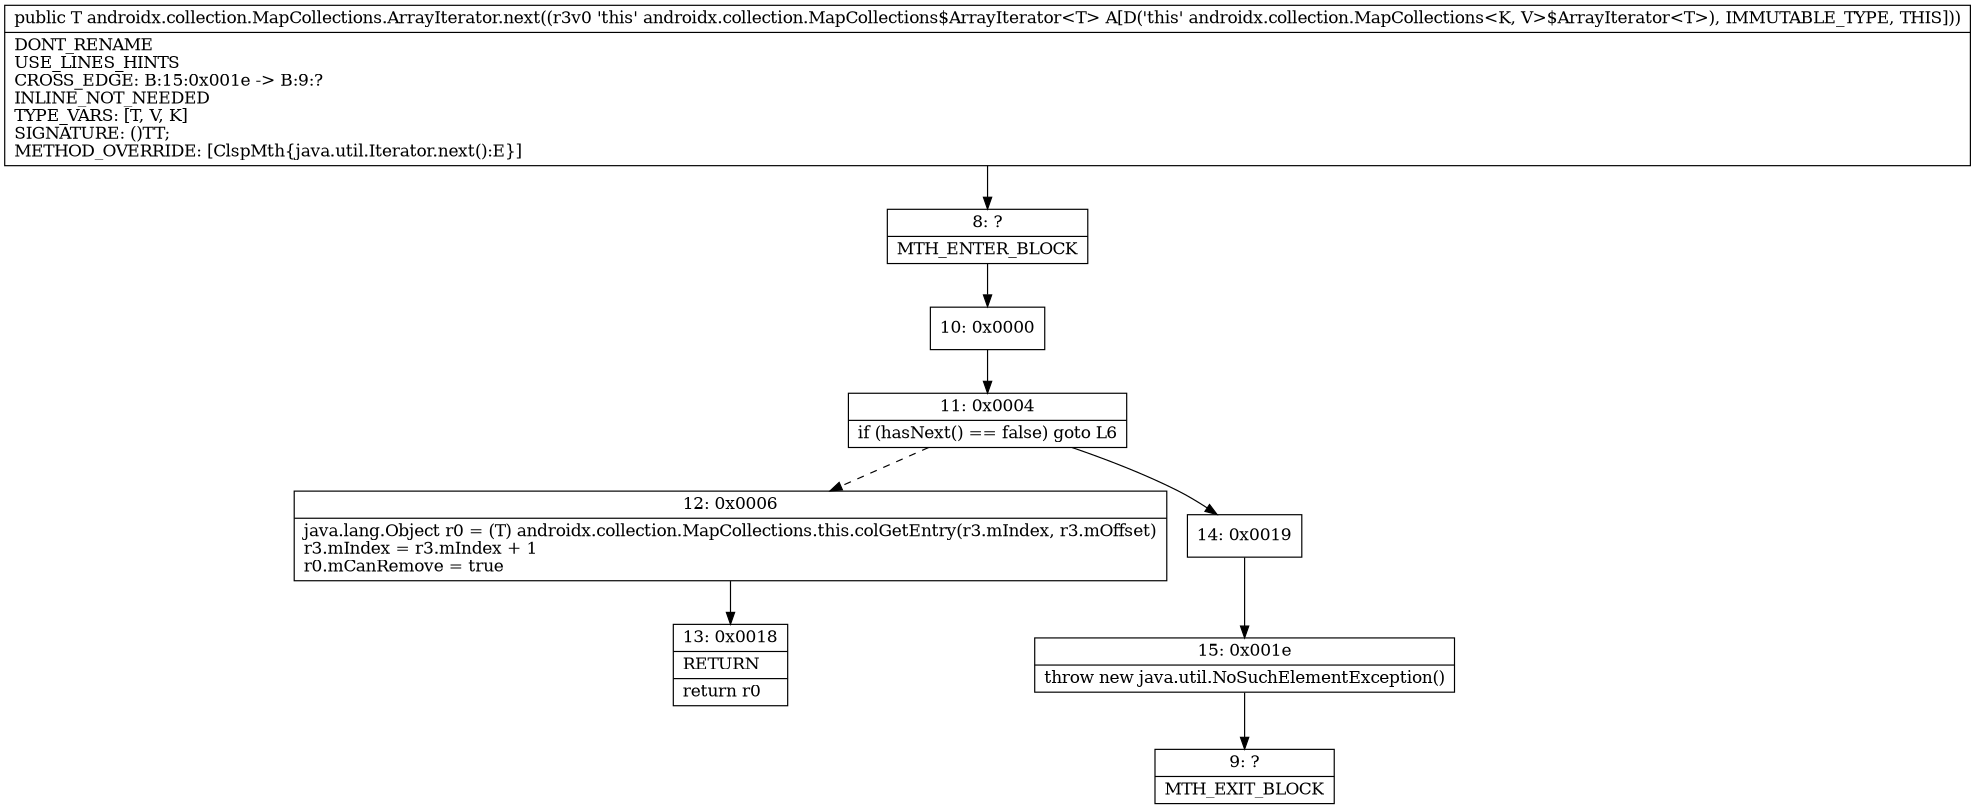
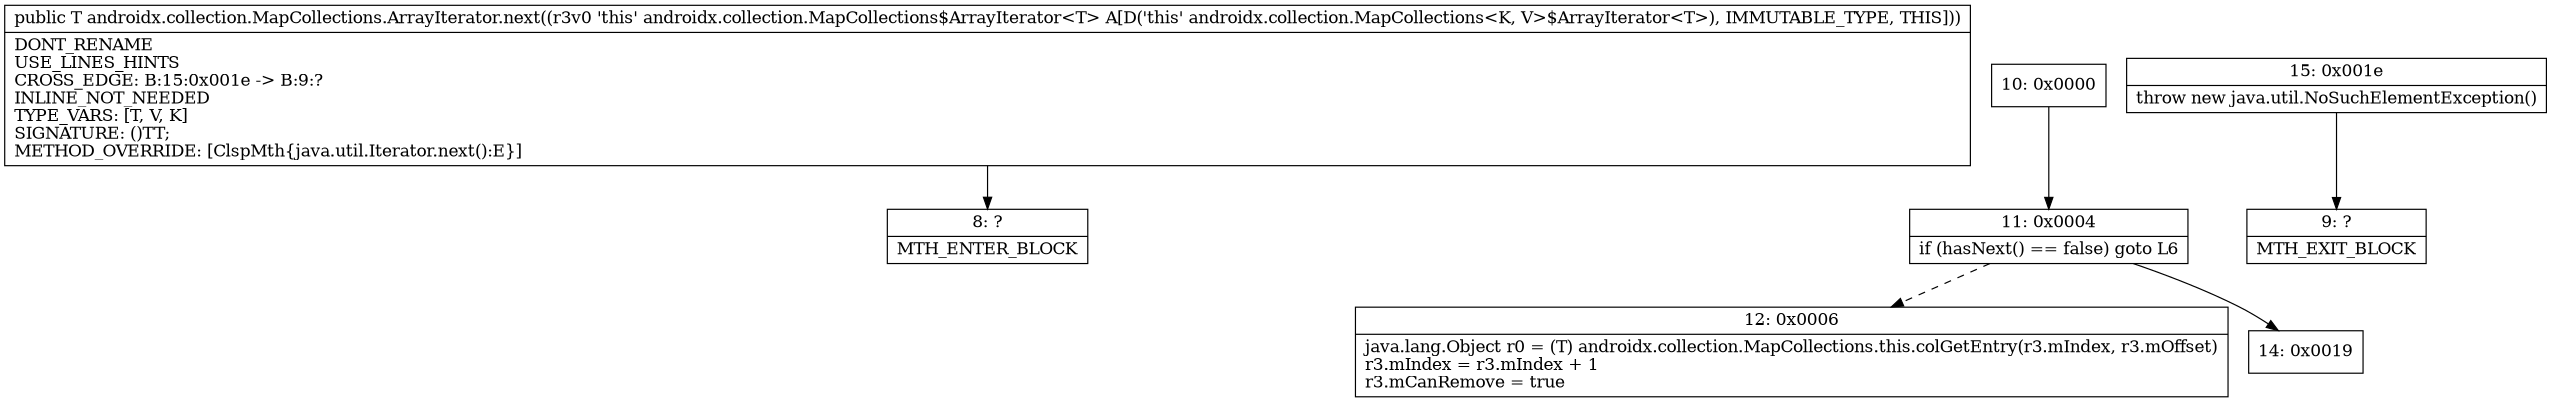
edge "8: ?" -> "10: 0x0000": removed
node "12: 0x0006": text "r0.mCanRemove = true" -> "r3.mCanRemove = true"
edge "14: 0x0019" -> "15: 0x001e": removed
node "13: 0x0018": removed
